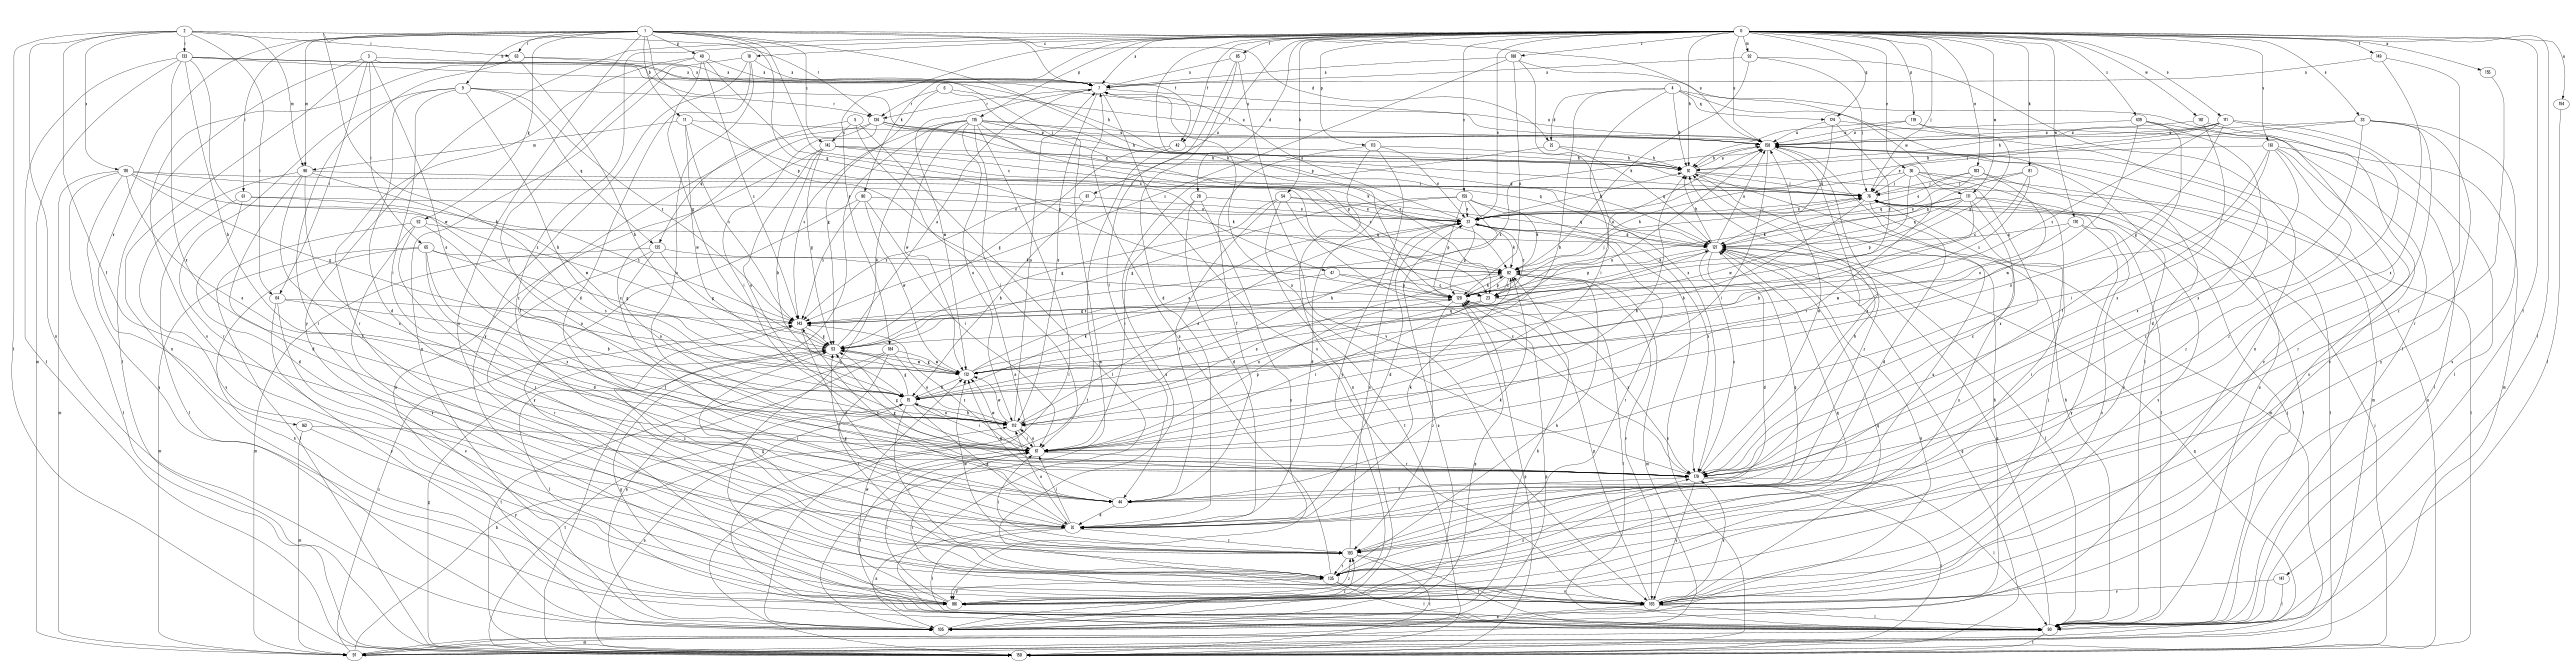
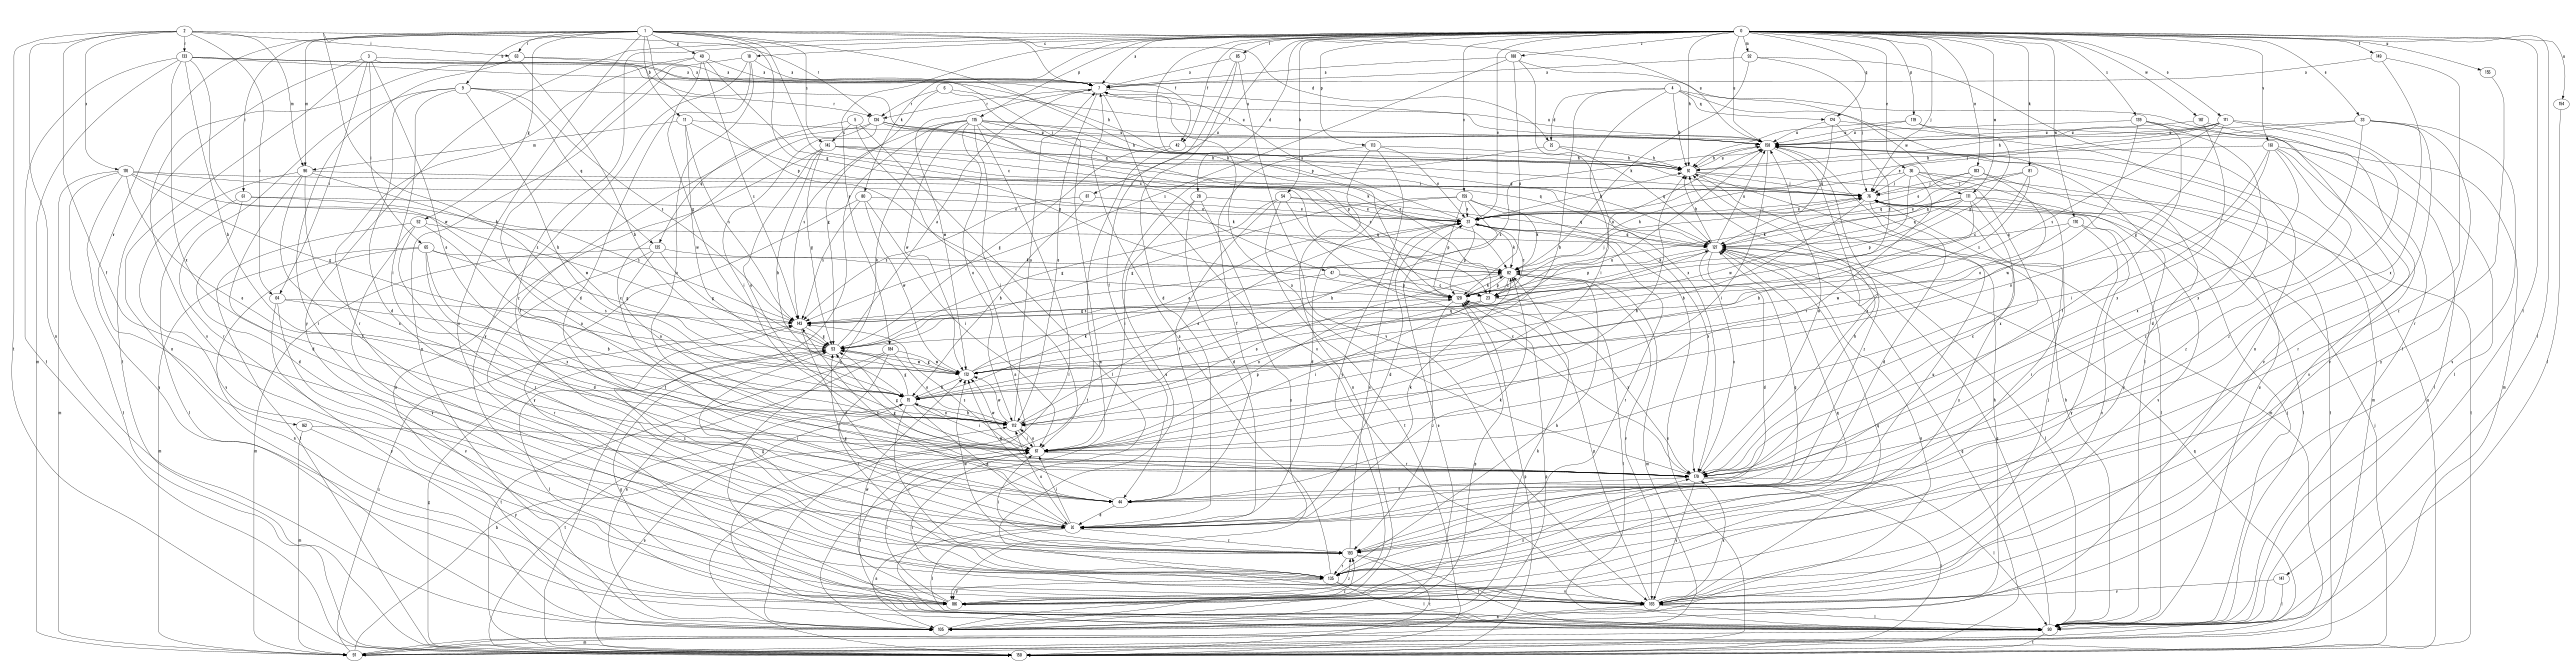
node "439": label "439" -> "139"
